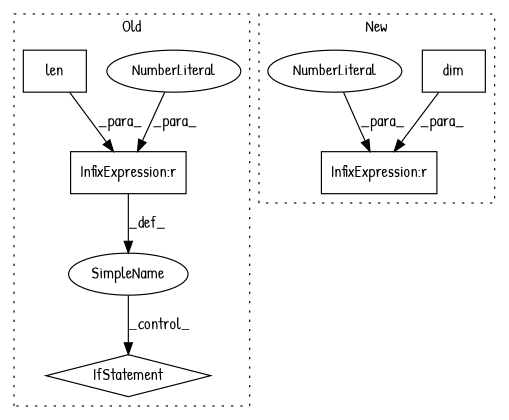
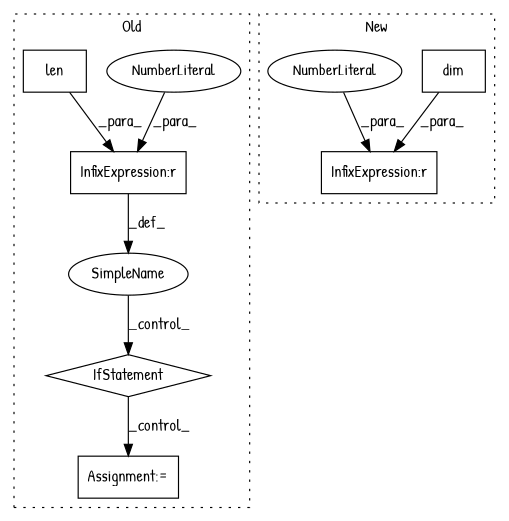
node "Assignment:=": added
